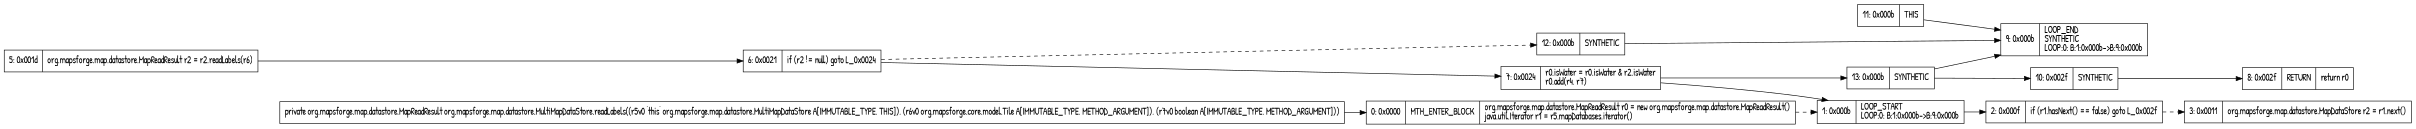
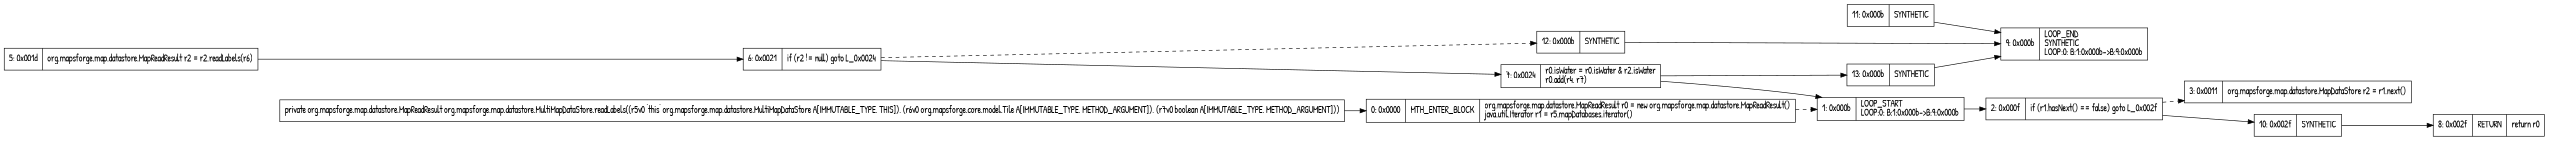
node "11: 0x000b": text "THIS" -> "SYNTHETIC"
edge "13: 0x000b" -> "10: 0x002f": now "2: 0x000f" -> "10: 0x002f"
